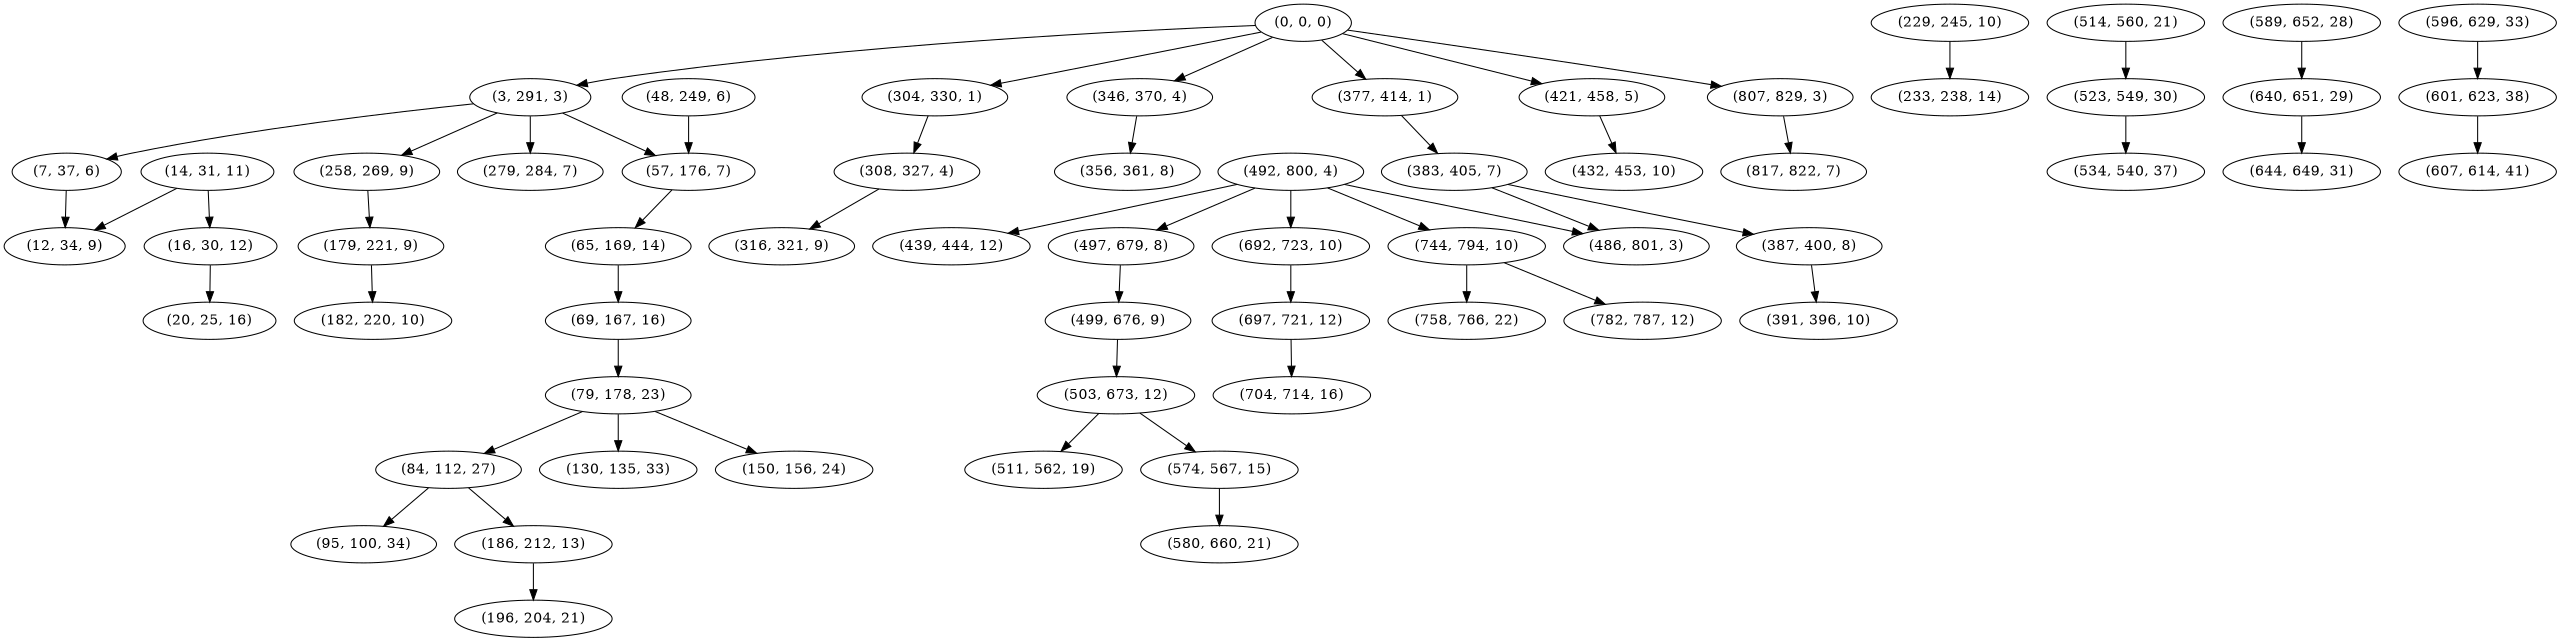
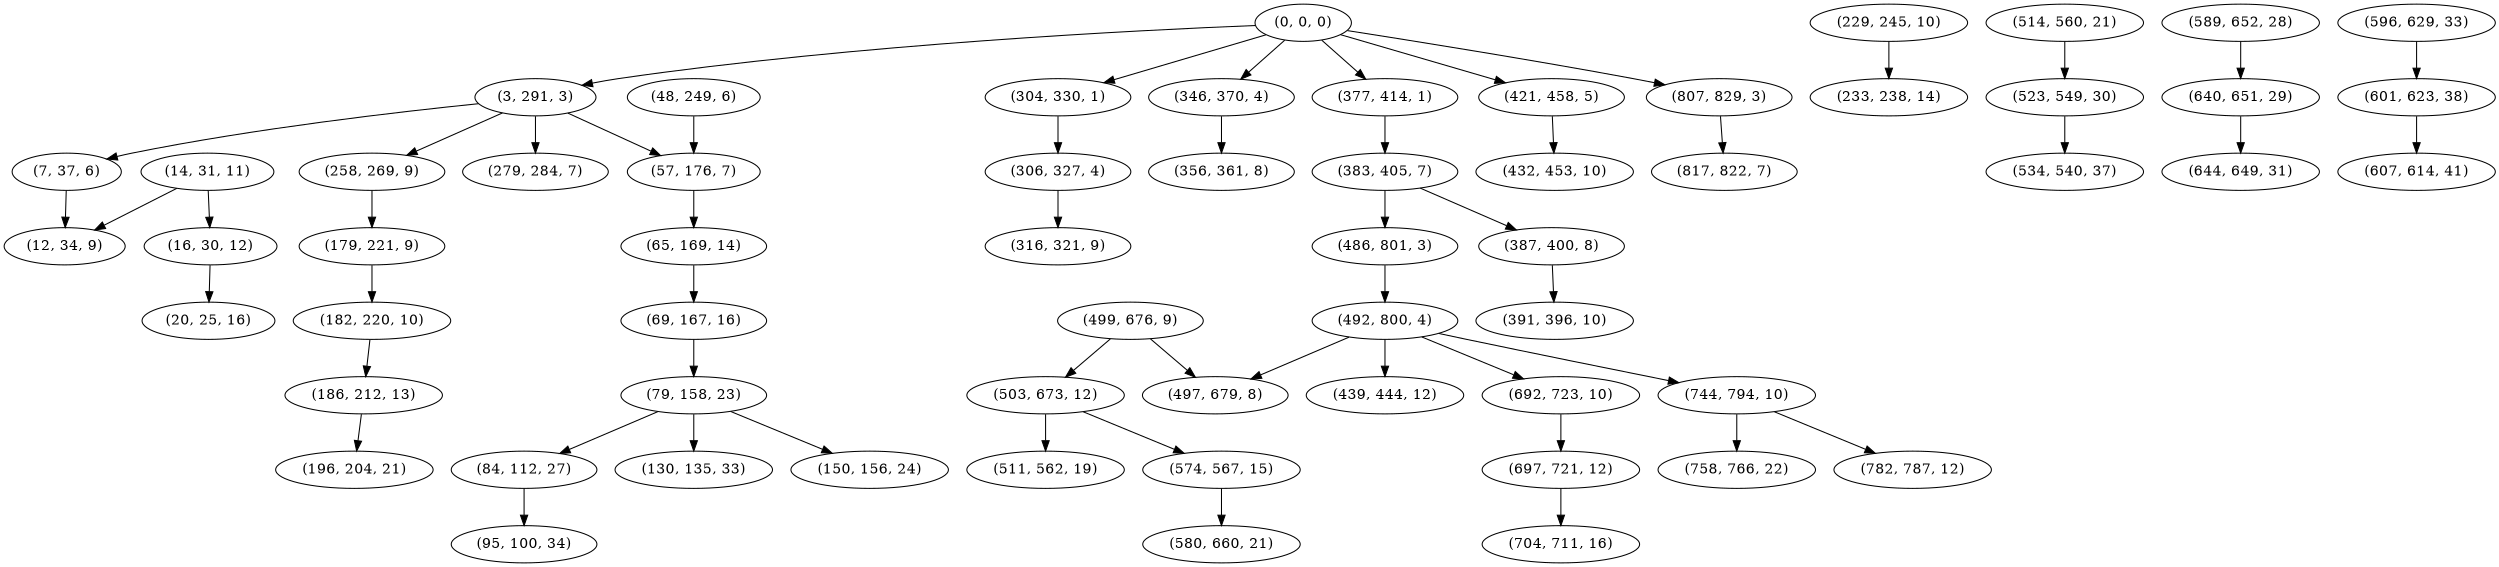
node "(308, 327, 4)": label "(308, 327, 4)" -> "(306, 327, 4)"
edge "(492, 800, 4)" -> "(486, 801, 3)": reversed
edge "(497, 679, 8)" -> "(499, 676, 9)": reversed
node "(79, 178, 23)": label "(79, 178, 23)" -> "(79, 158, 23)"
node "(704, 714, 16)": label "(704, 714, 16)" -> "(704, 711, 16)"
edge "(84, 112, 27)" -> "(186, 212, 13)": now "(182, 220, 10)" -> "(186, 212, 13)"
